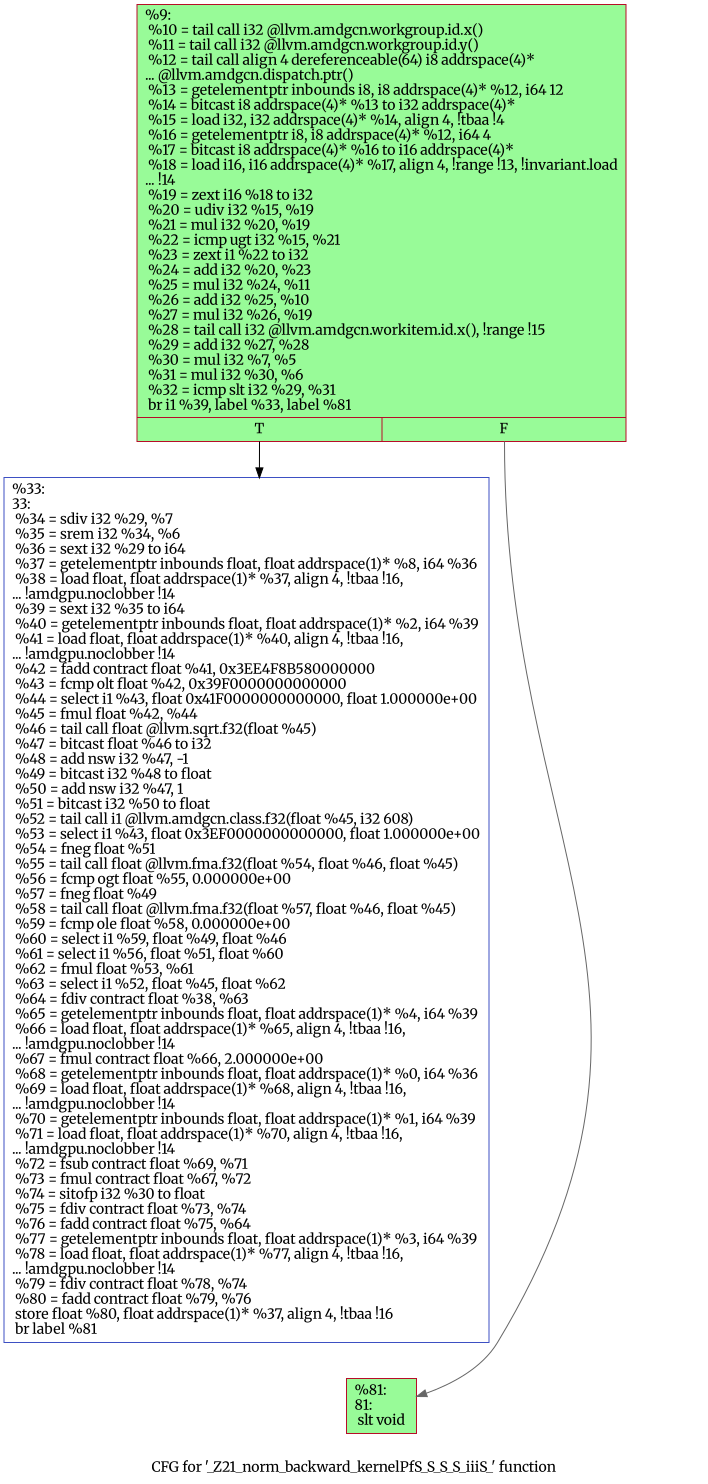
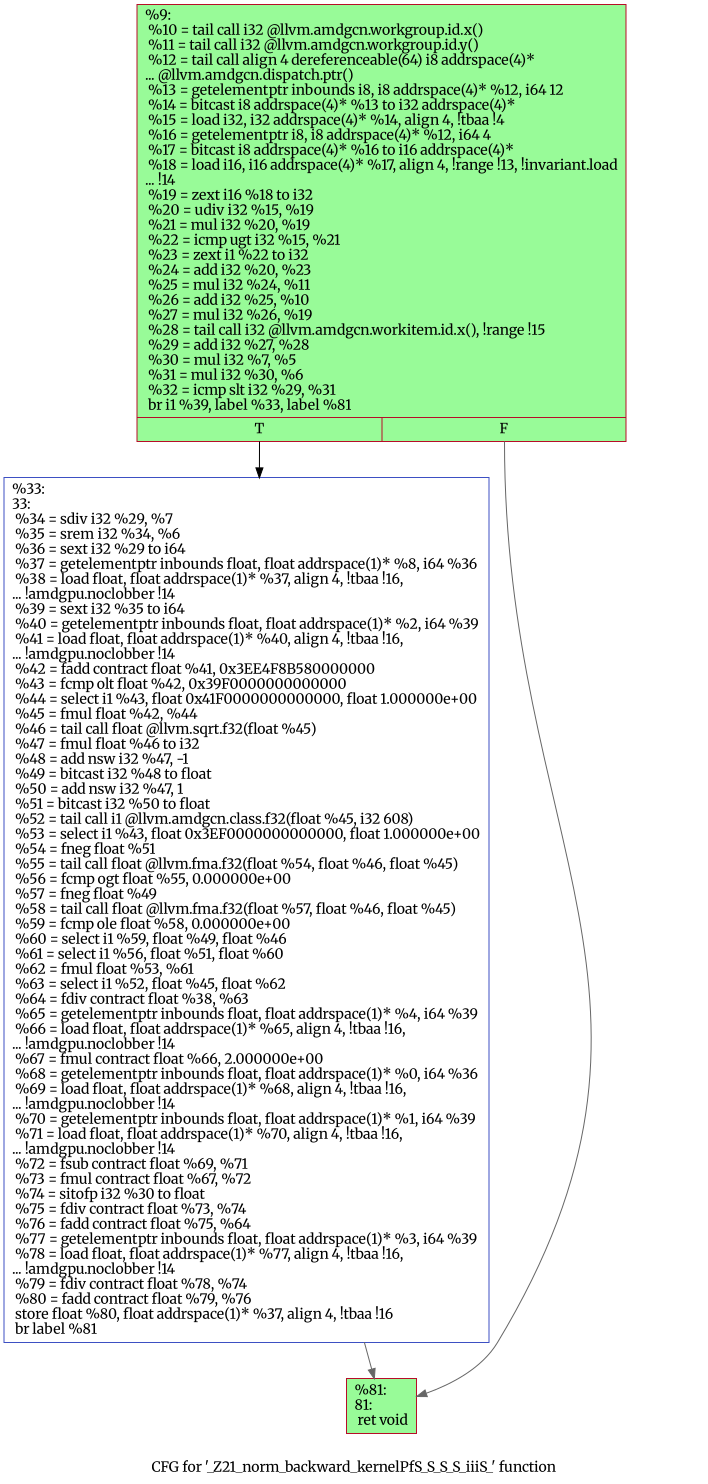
node "%33:": text "%47 = bitcast float %46 to i32" -> "%47 = fmul float %46 to i32"
edge "%33:" -> "%81:": added
node "%81:": text "slt void" -> "ret void"
